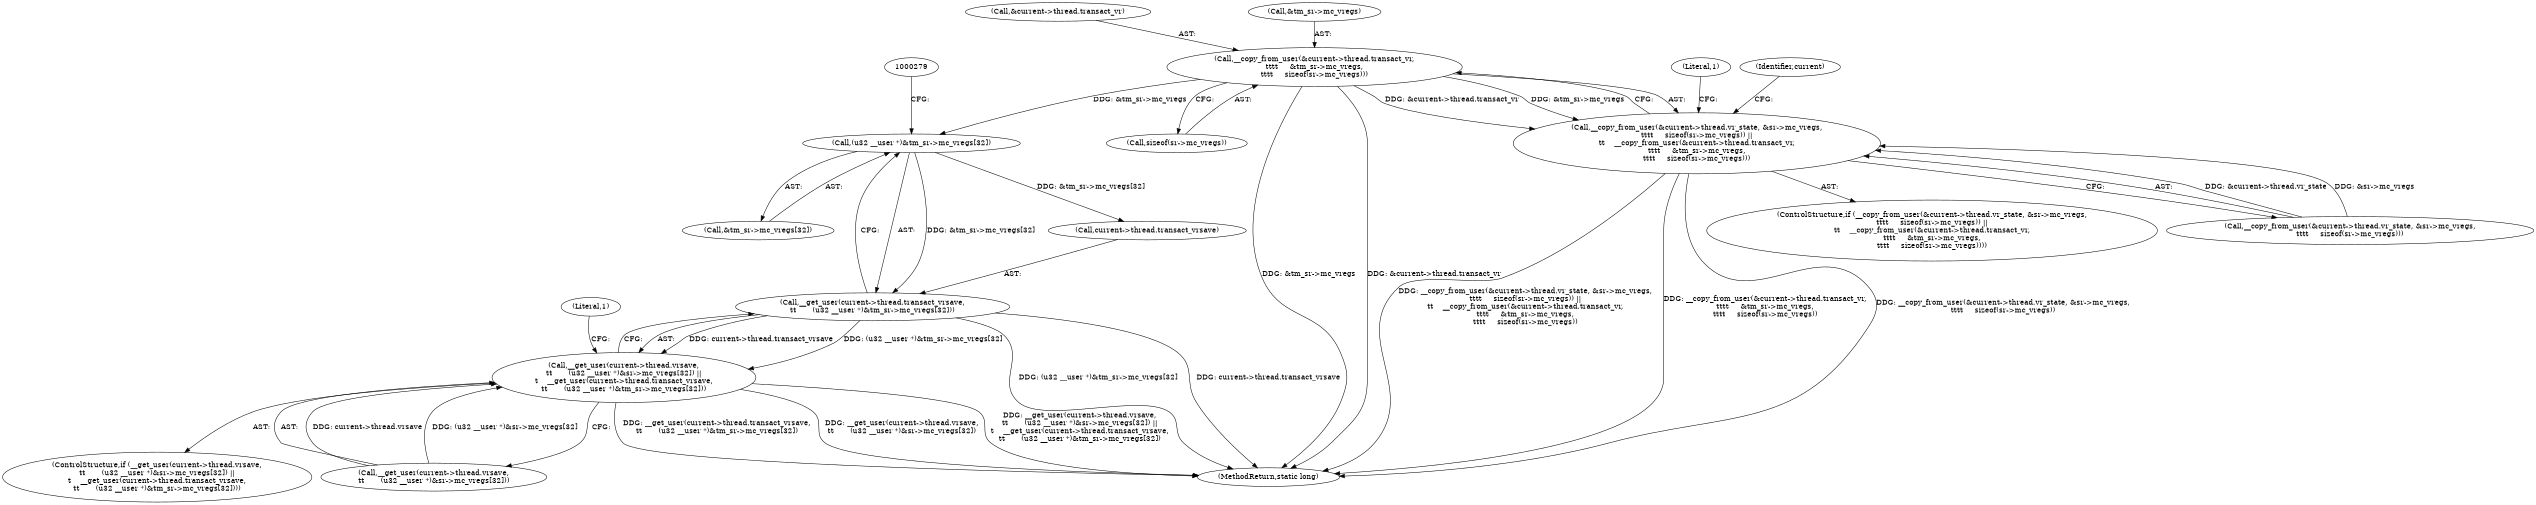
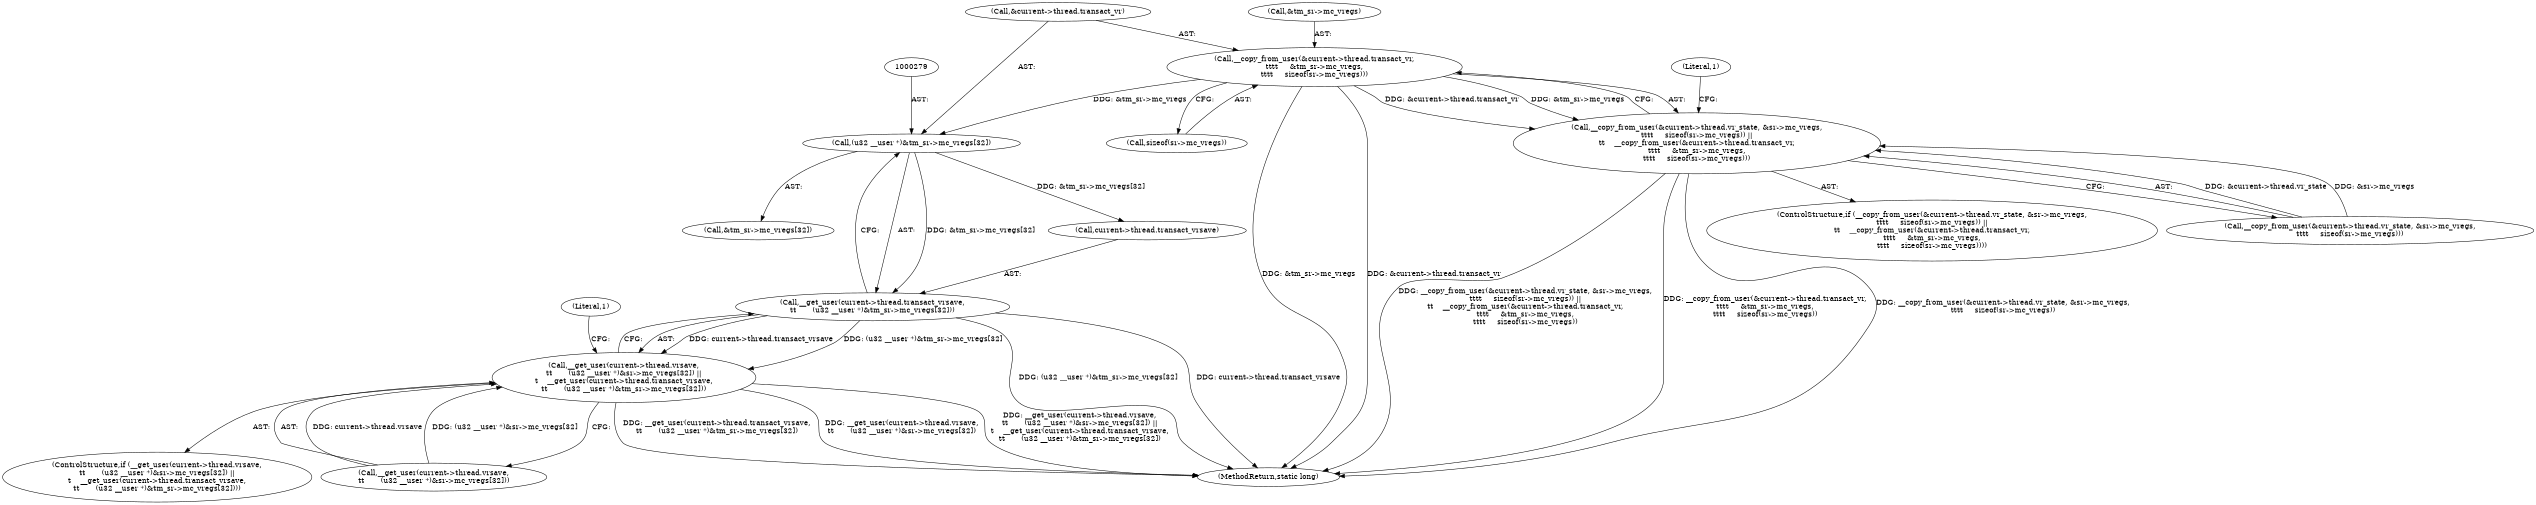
node "(Identifier,current)": removed
edge "1000279" -> "(Call,(u32 __user *)&tm_sr->mc_vregs[32])": label "CFG: " -> "AST: "
edge "(Call,&tm_sr->mc_vregs[32])" -> "(Call,(u32 __user *)&tm_sr->mc_vregs[32])": now "(Call,&current->thread.transact_vr)" -> "(Call,(u32 __user *)&tm_sr->mc_vregs[32])"
